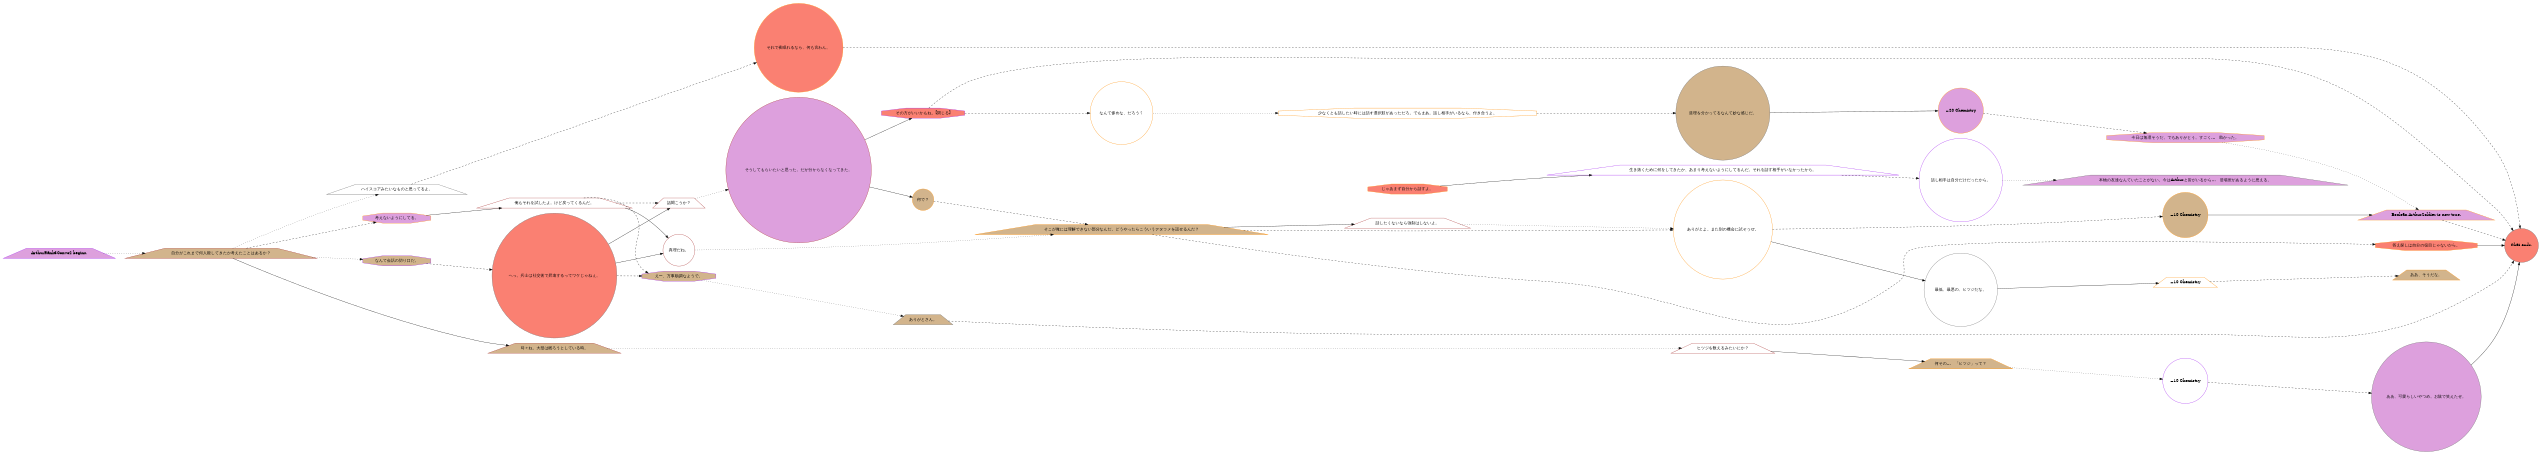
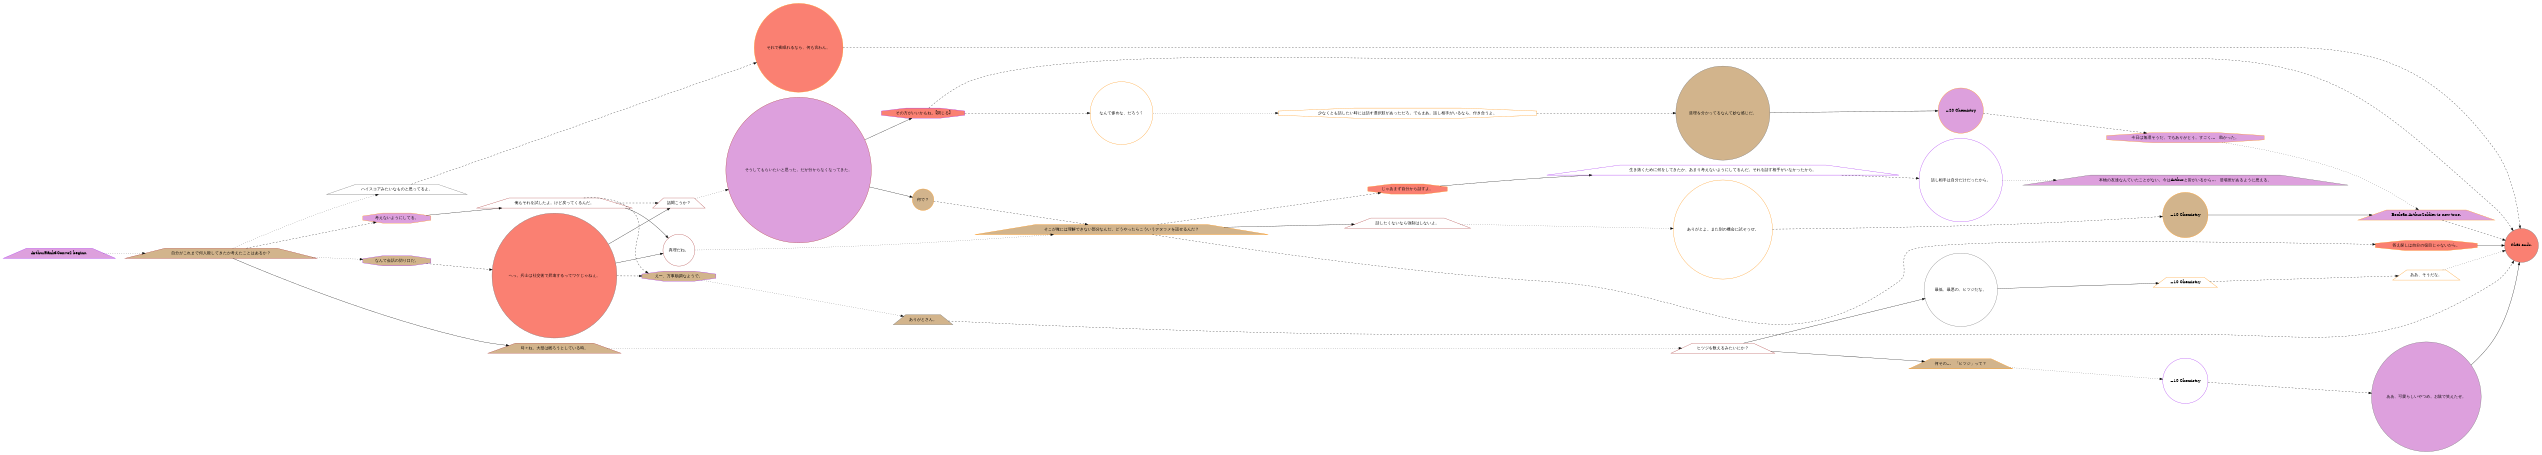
edge "そこが俺には理解できない部分なんだ。どうやったらこういうデタラメを話せるんだ？" -> "ありがとよ。また別の機会に試そうぜ。": now "そこが俺には理解できない部分なんだ。どうやったらこういうデタラメを話せるんだ？" -> "じゃあまず自分から話すよ。"
edge "ありがとよ。また別の機会に試そうぜ。" -> "最低、最悪の、ヒツジだな。": now "ヒツジを数えるみたいにか？" -> "最低、最悪の、ヒツジだな。"
edge "ああ、そうだな。" -> "Chat ends.": added
node "ああ、そうだな。": fillcolor tan -> white
